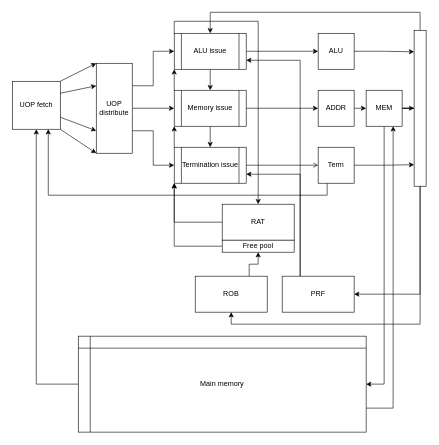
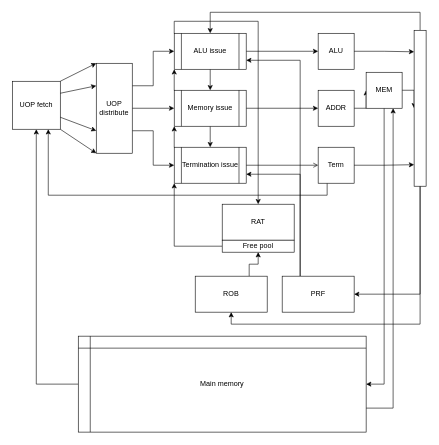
node "MEM": moved (384, 108) -> (384, 90)
edge "RAT" -> "Termination issue": removed
